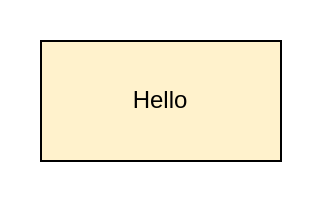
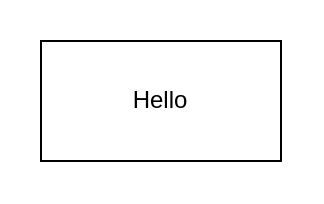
node "Hello": fillcolor #fff2cc -> #ffffff
